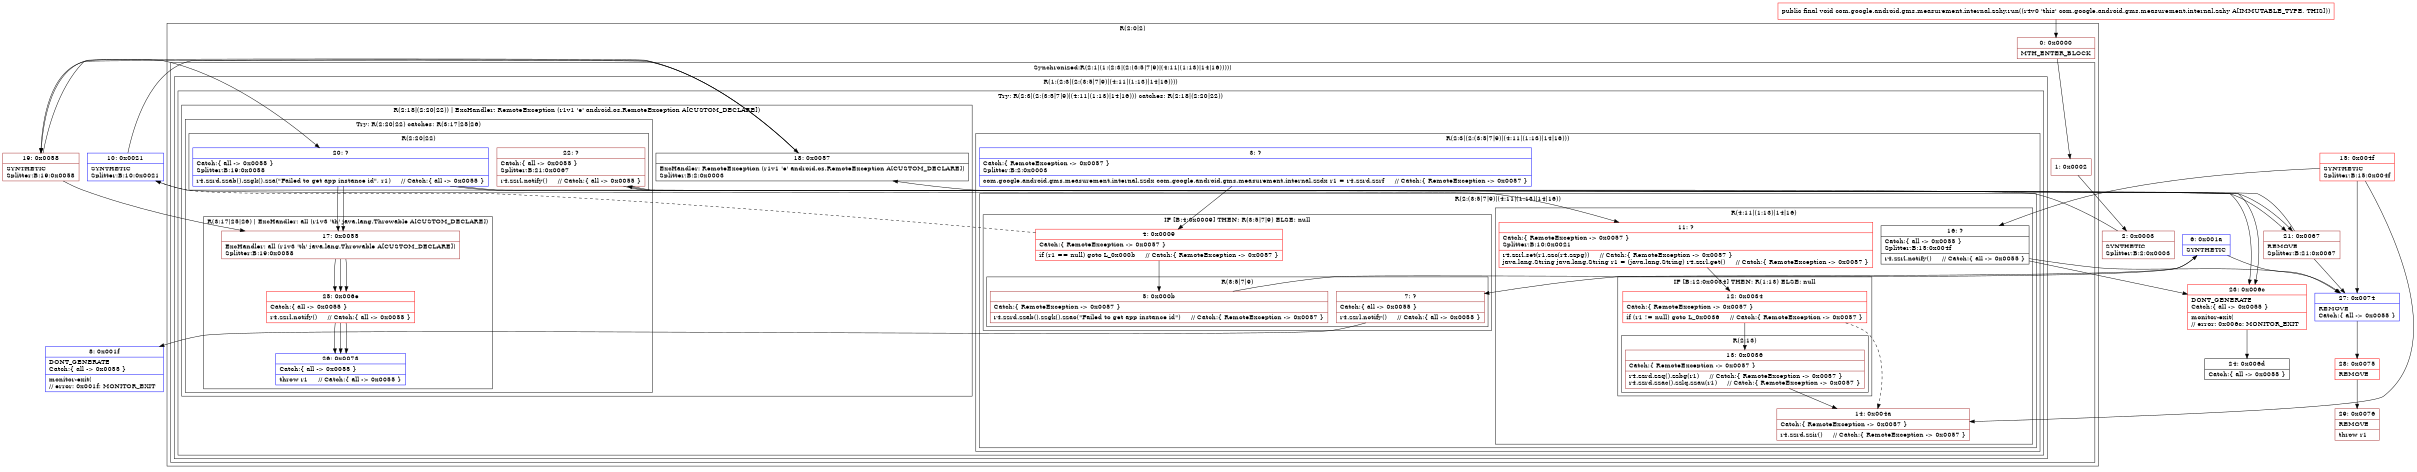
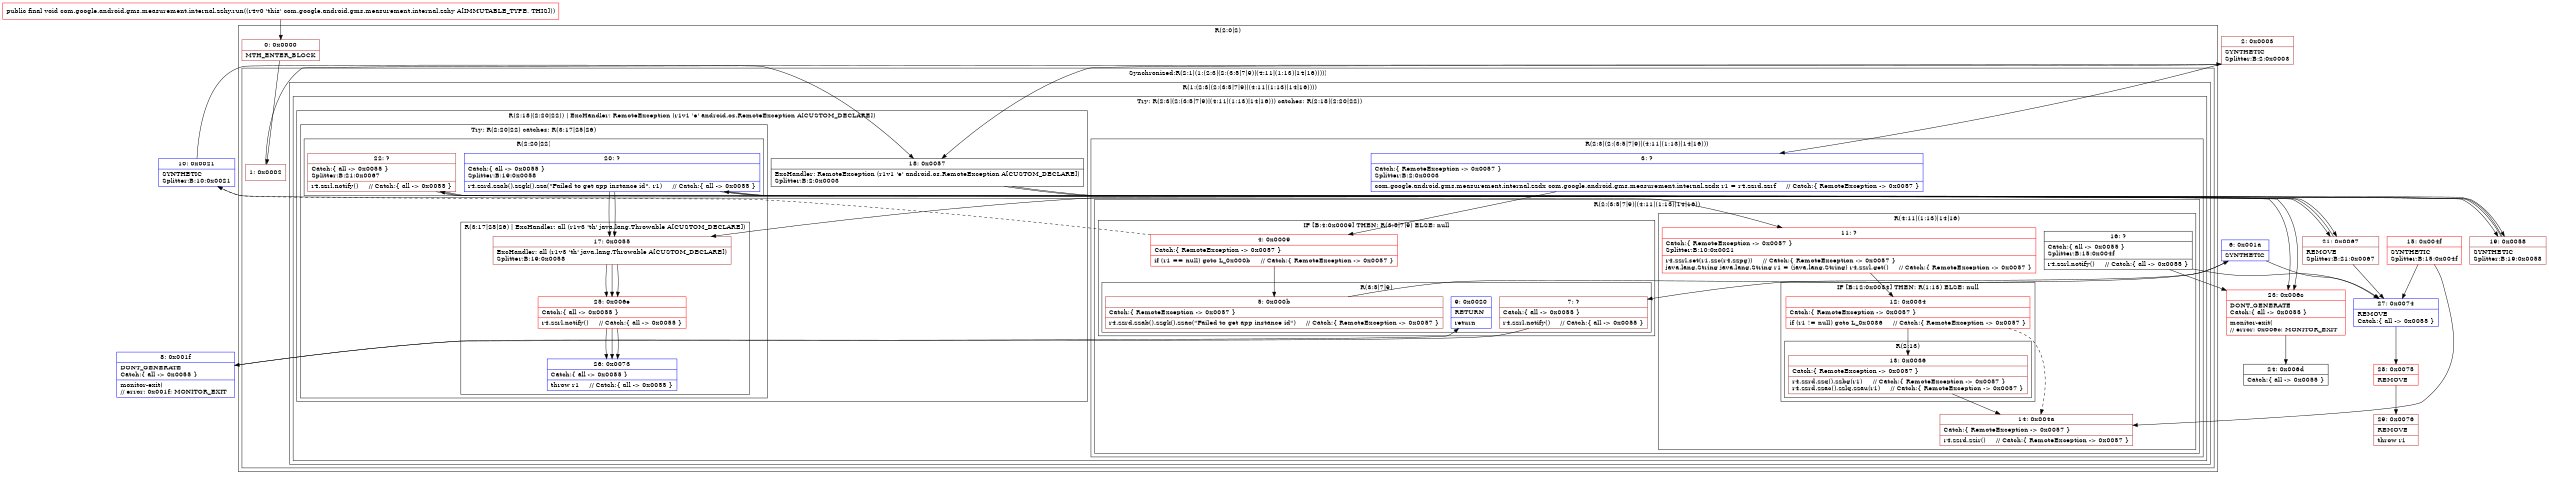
edge "2: 0x0003" -> "3: ?": added
edge "15: 0x004f" -> "16: ?": removed
node "9: 0x0020": added
